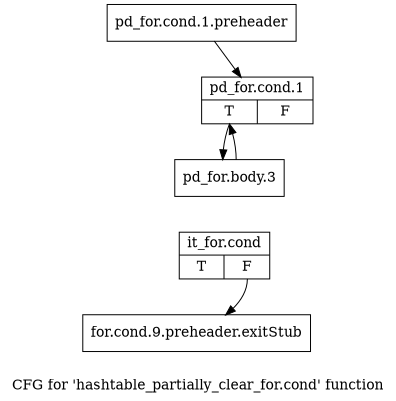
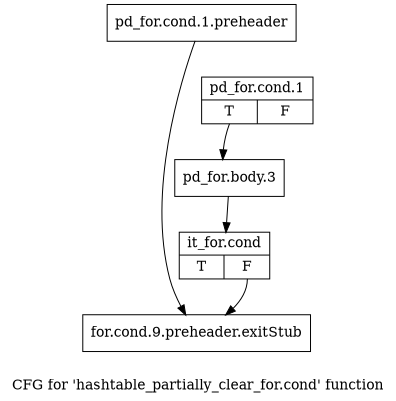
edge "pd_for.cond.1.preheader" -> "pd_for.cond.1": now "pd_for.cond.1.preheader" -> "for.cond.9.preheader.exitStub"
edge "pd_for.body.3" -> "pd_for.cond.1": now "pd_for.body.3" -> "it_for.cond"
